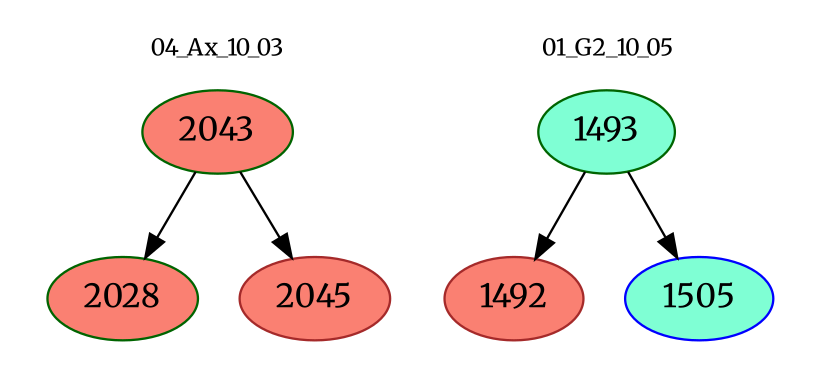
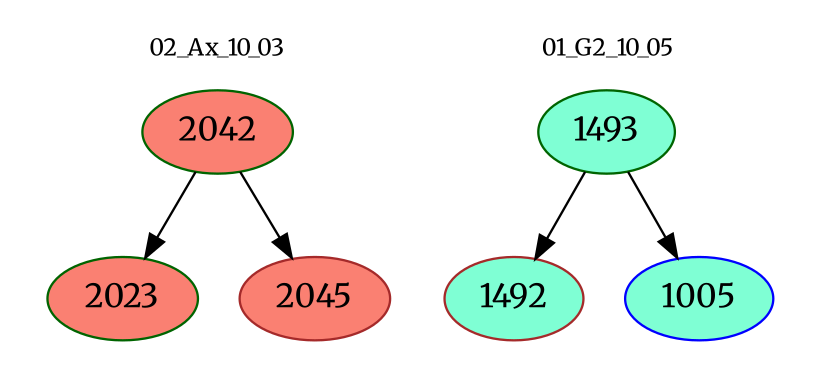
cluster "04_Ax_10_03": label "04_Ax_10_03" -> "02_Ax_10_03"
node "2043": label "2043" -> "2042"
node "2028": label "2028" -> "2023"
node "1492": fillcolor salmon -> aquamarine
node "1505": label "1505" -> "1005"
